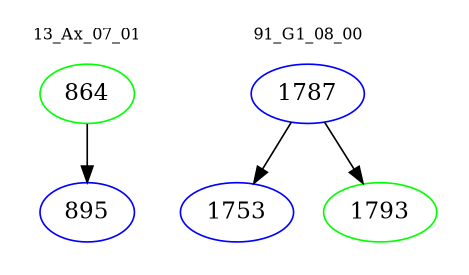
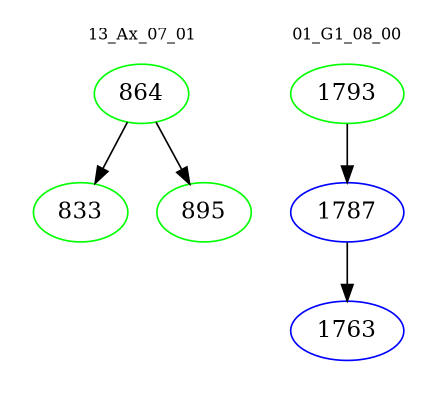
cluster "91_G1_08_00": label "91_G1_08_00" -> "01_G1_08_00"
edge "1787" -> "1793": reversed
node "833": added
node "895": color blue -> green
node "1753": label "1753" -> "1763"
